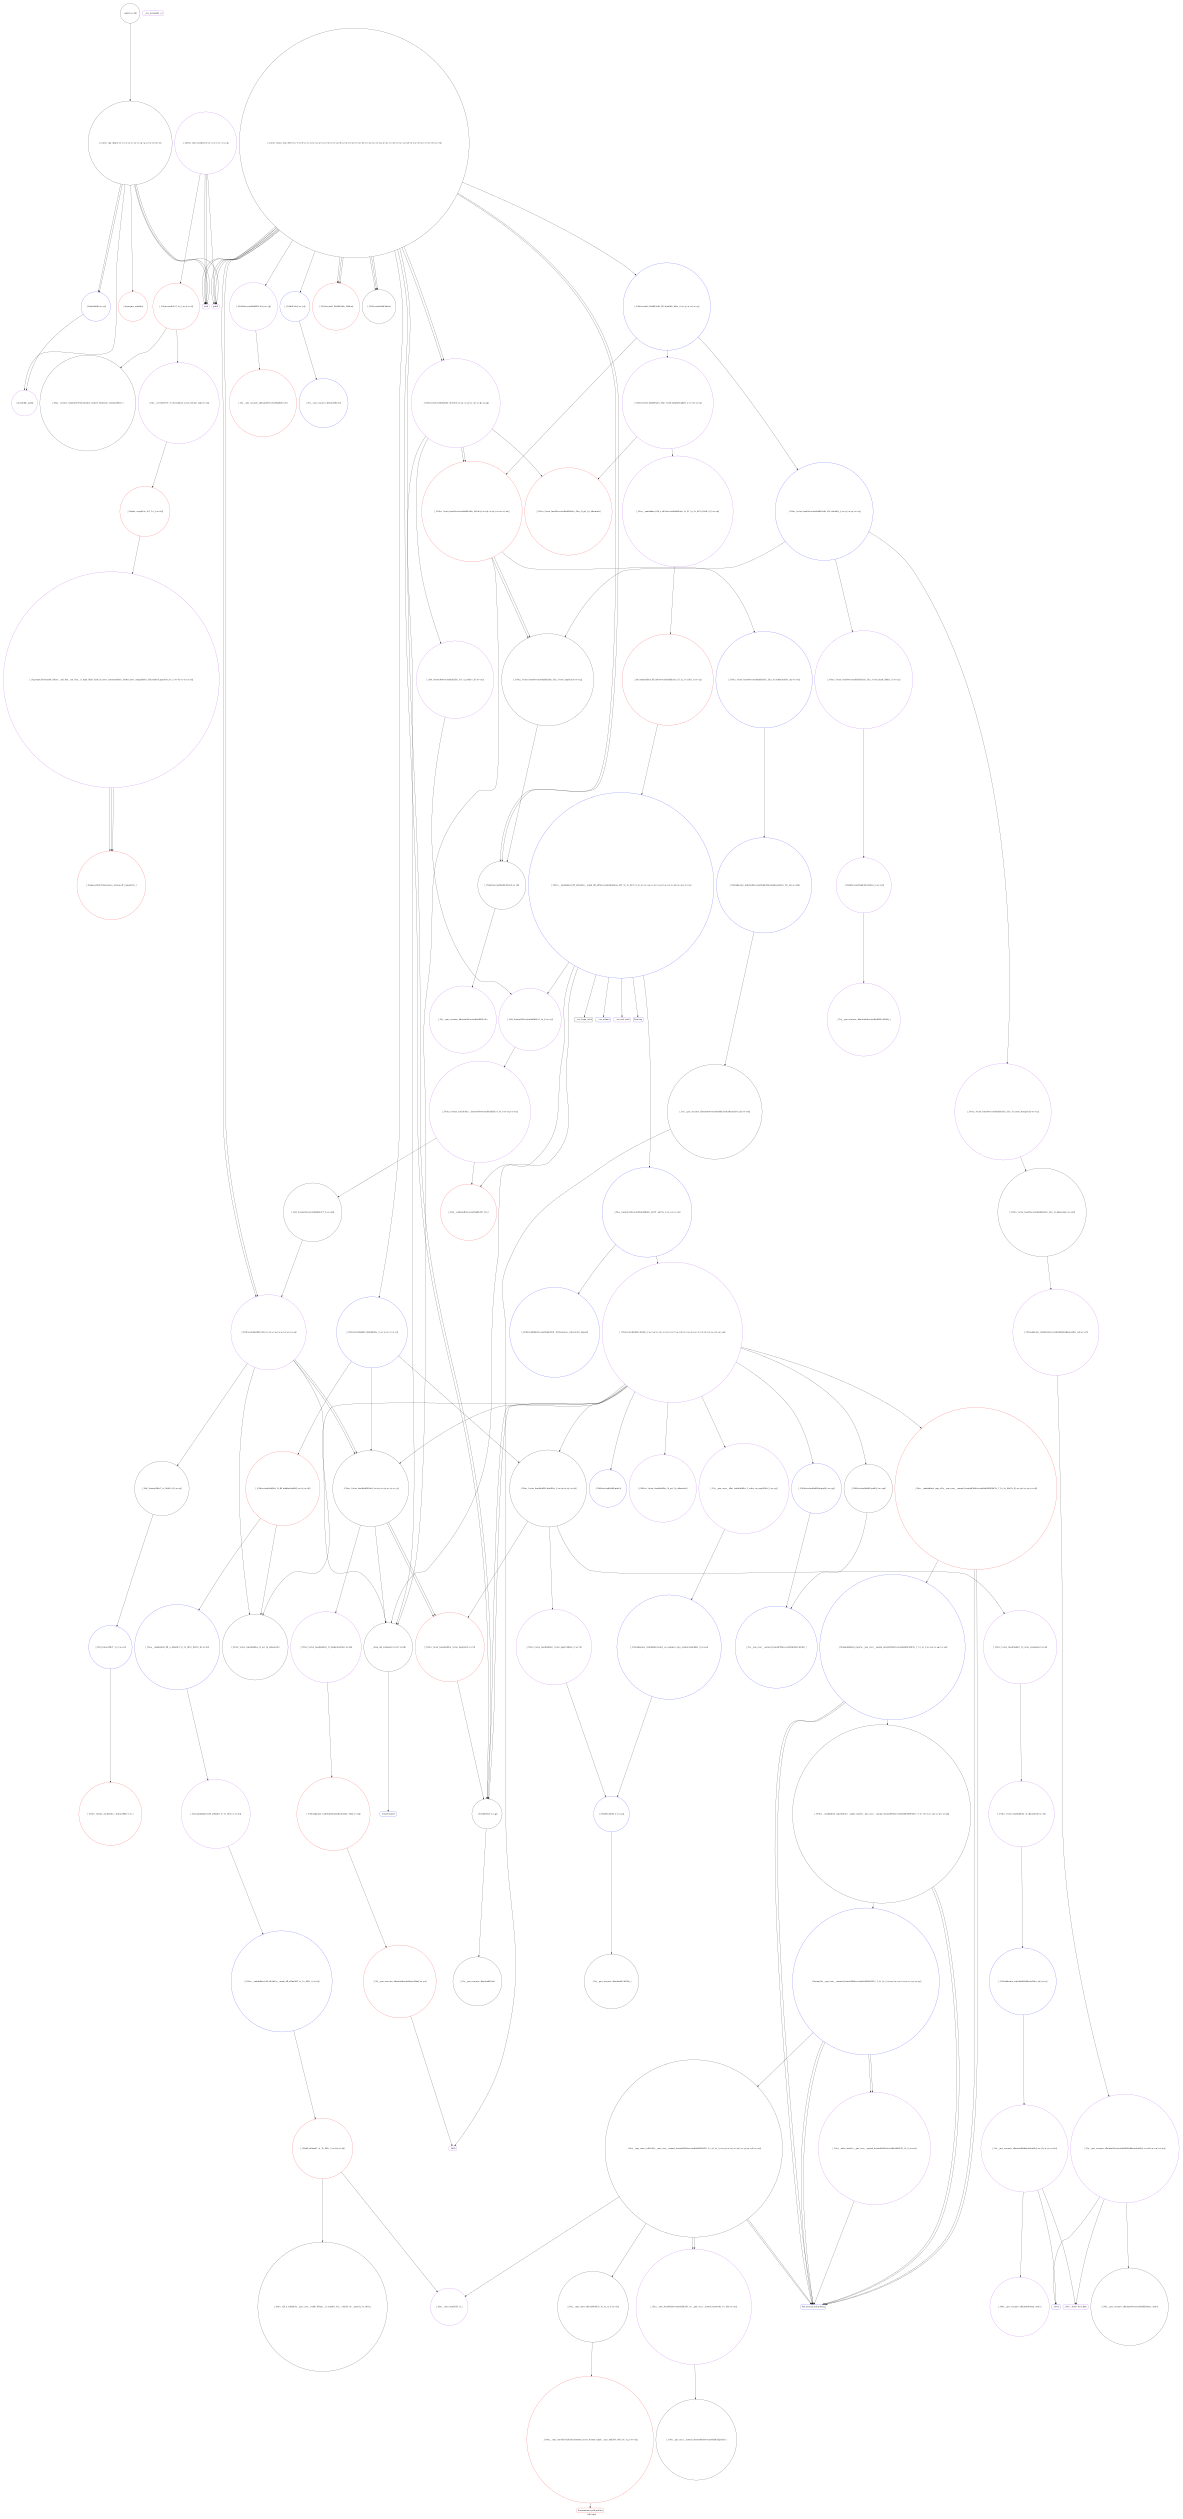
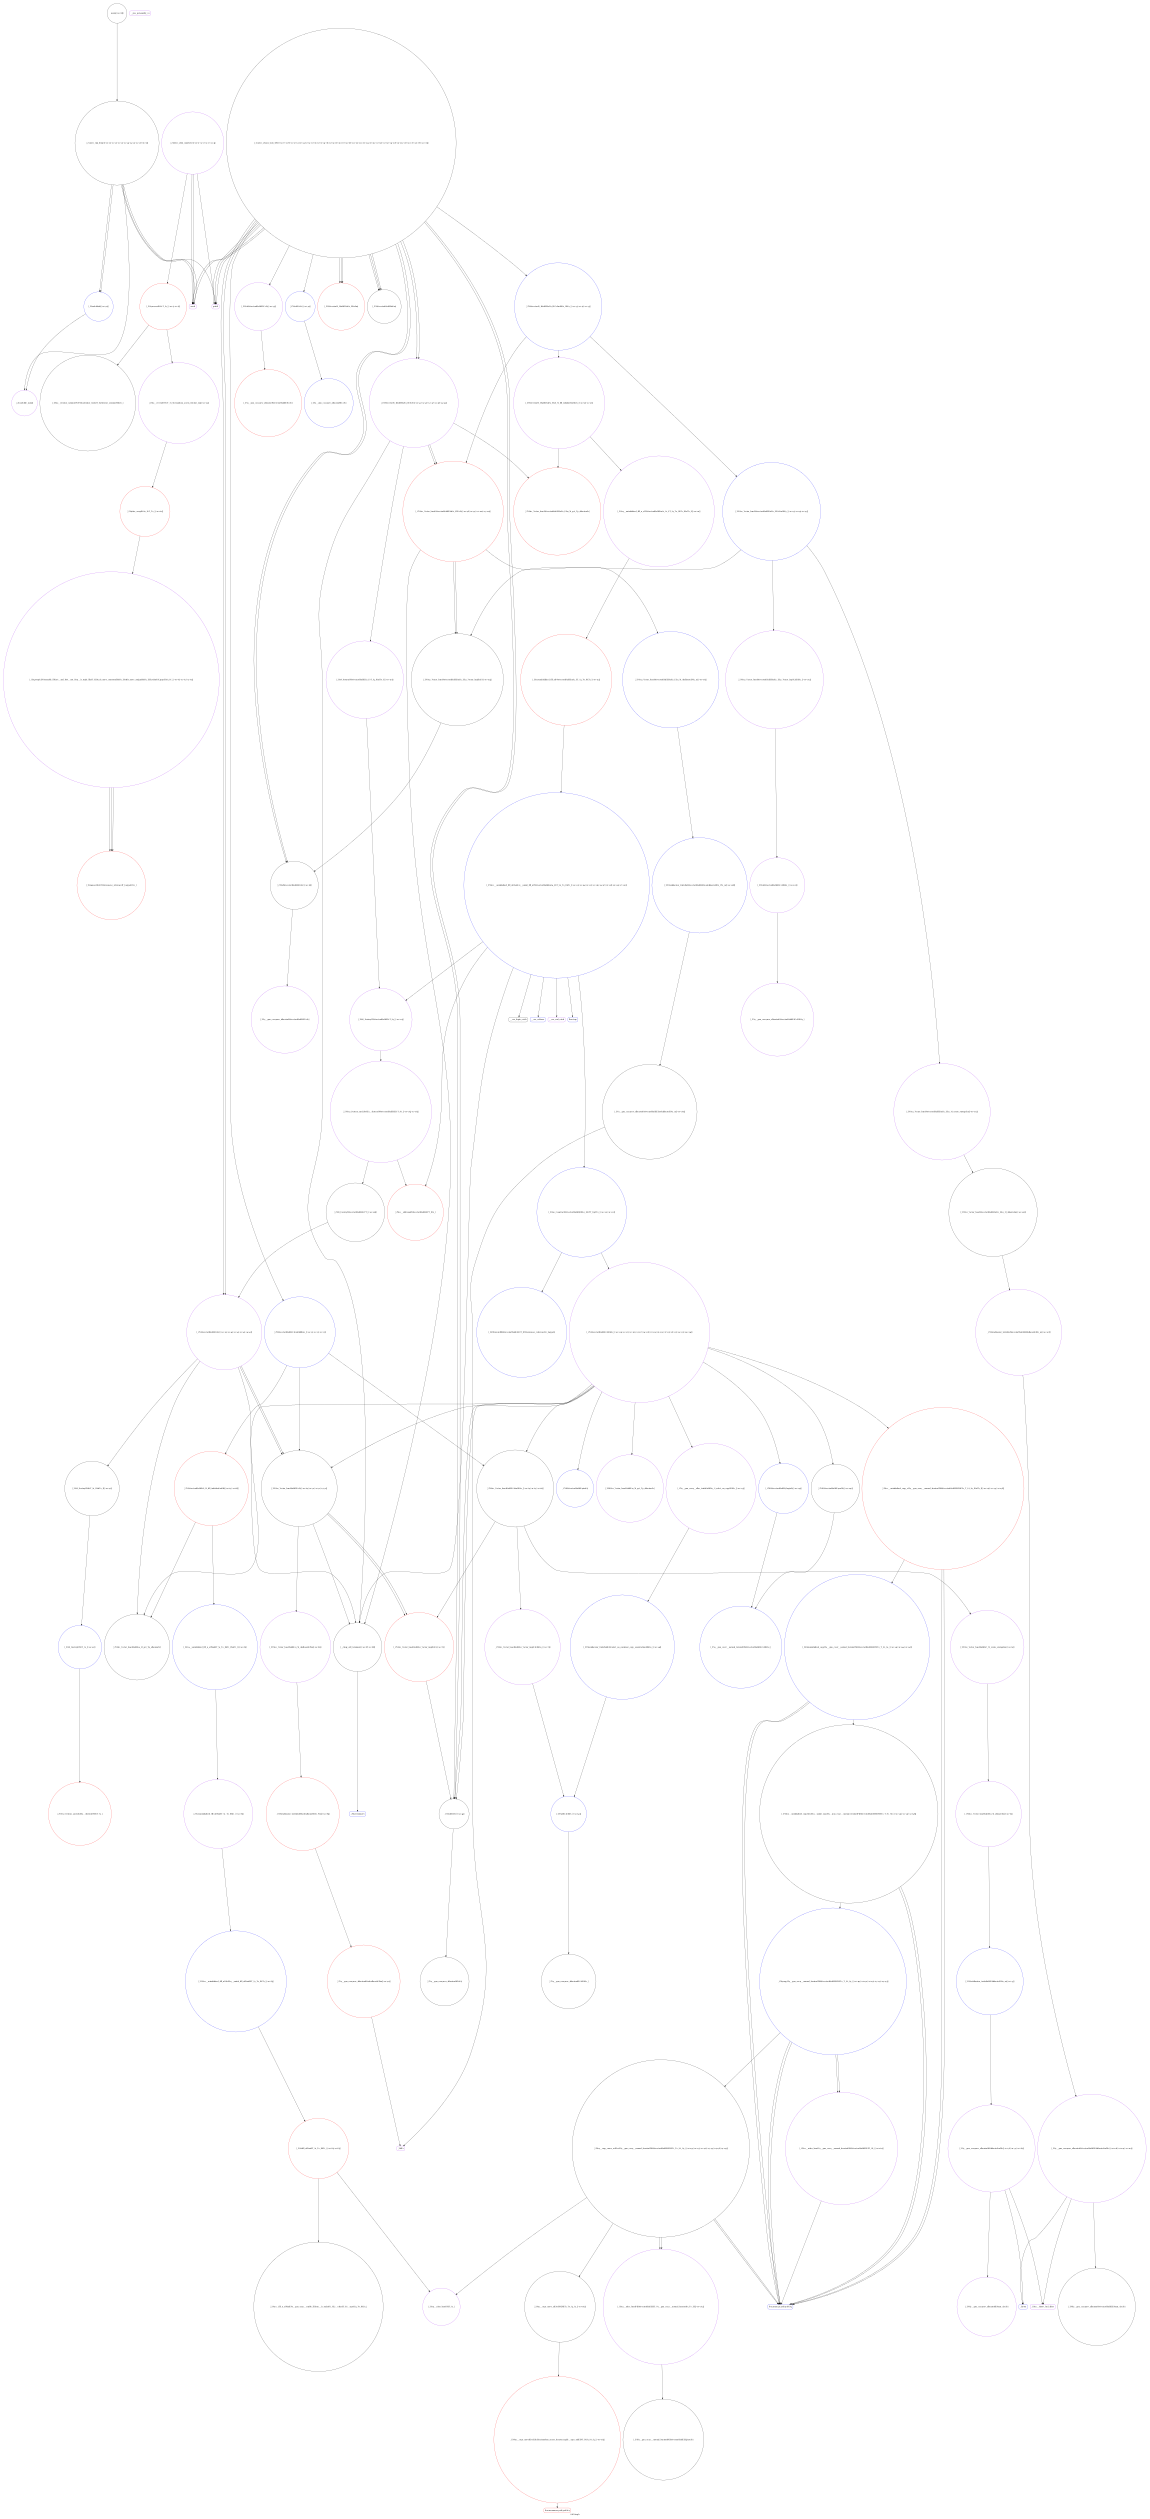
node "{_Z16prepare_solvablev}": removed
